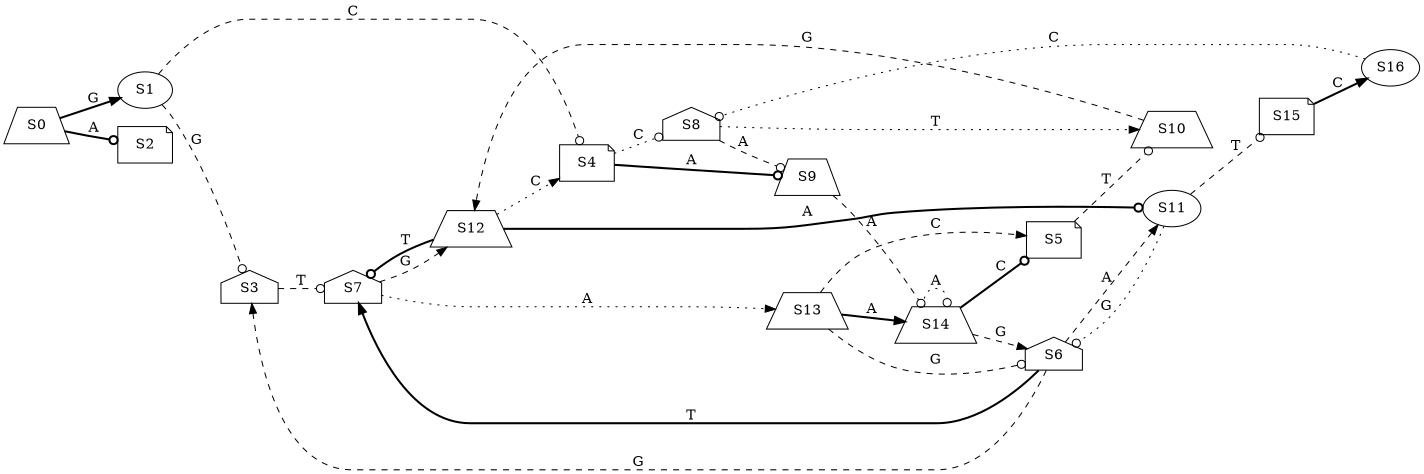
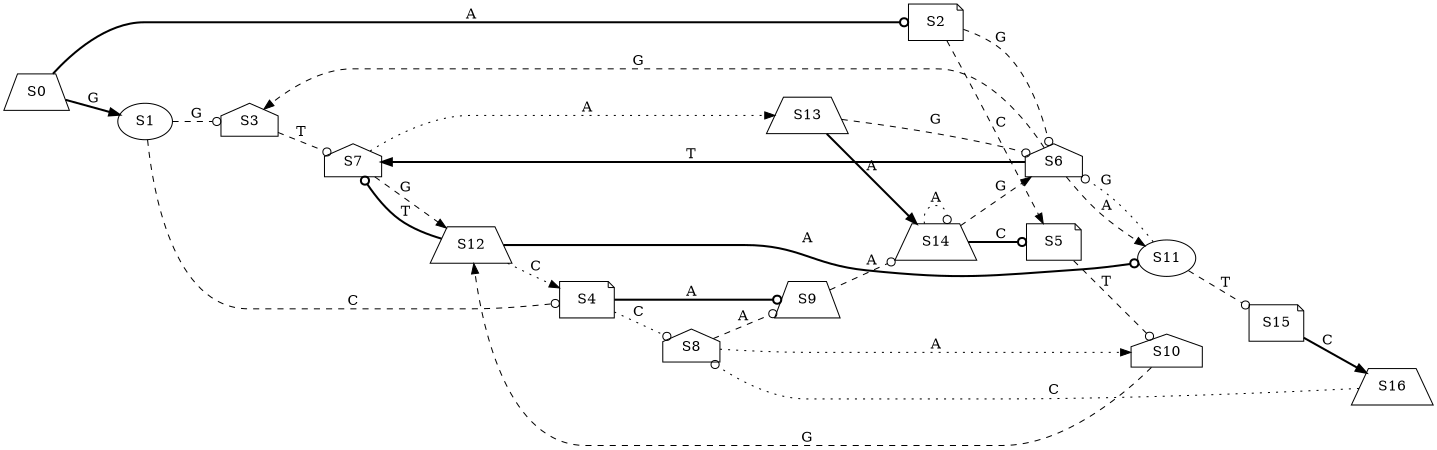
node "S16": shape ellipse -> trapezium
edge "S2" -> "S6": added, label "G"
edge "S8" -> "S10": label "T" -> "A"
node "S10": shape trapezium -> house
edge "S13" -> "S5": now "S2" -> "S5"
